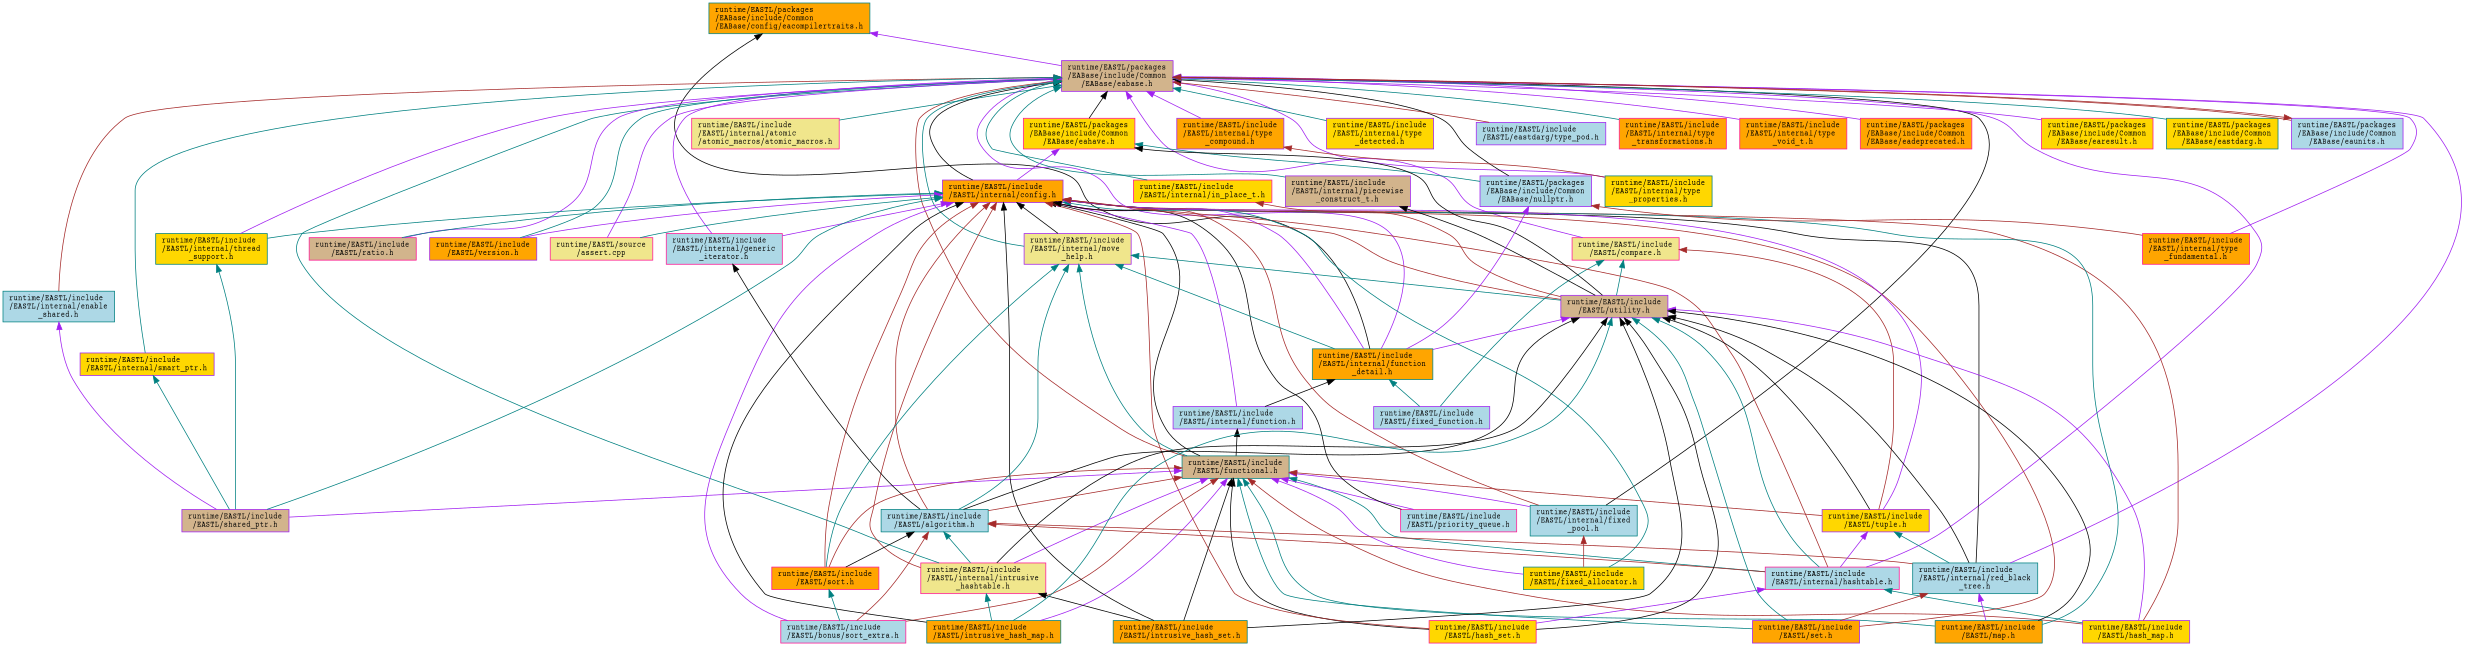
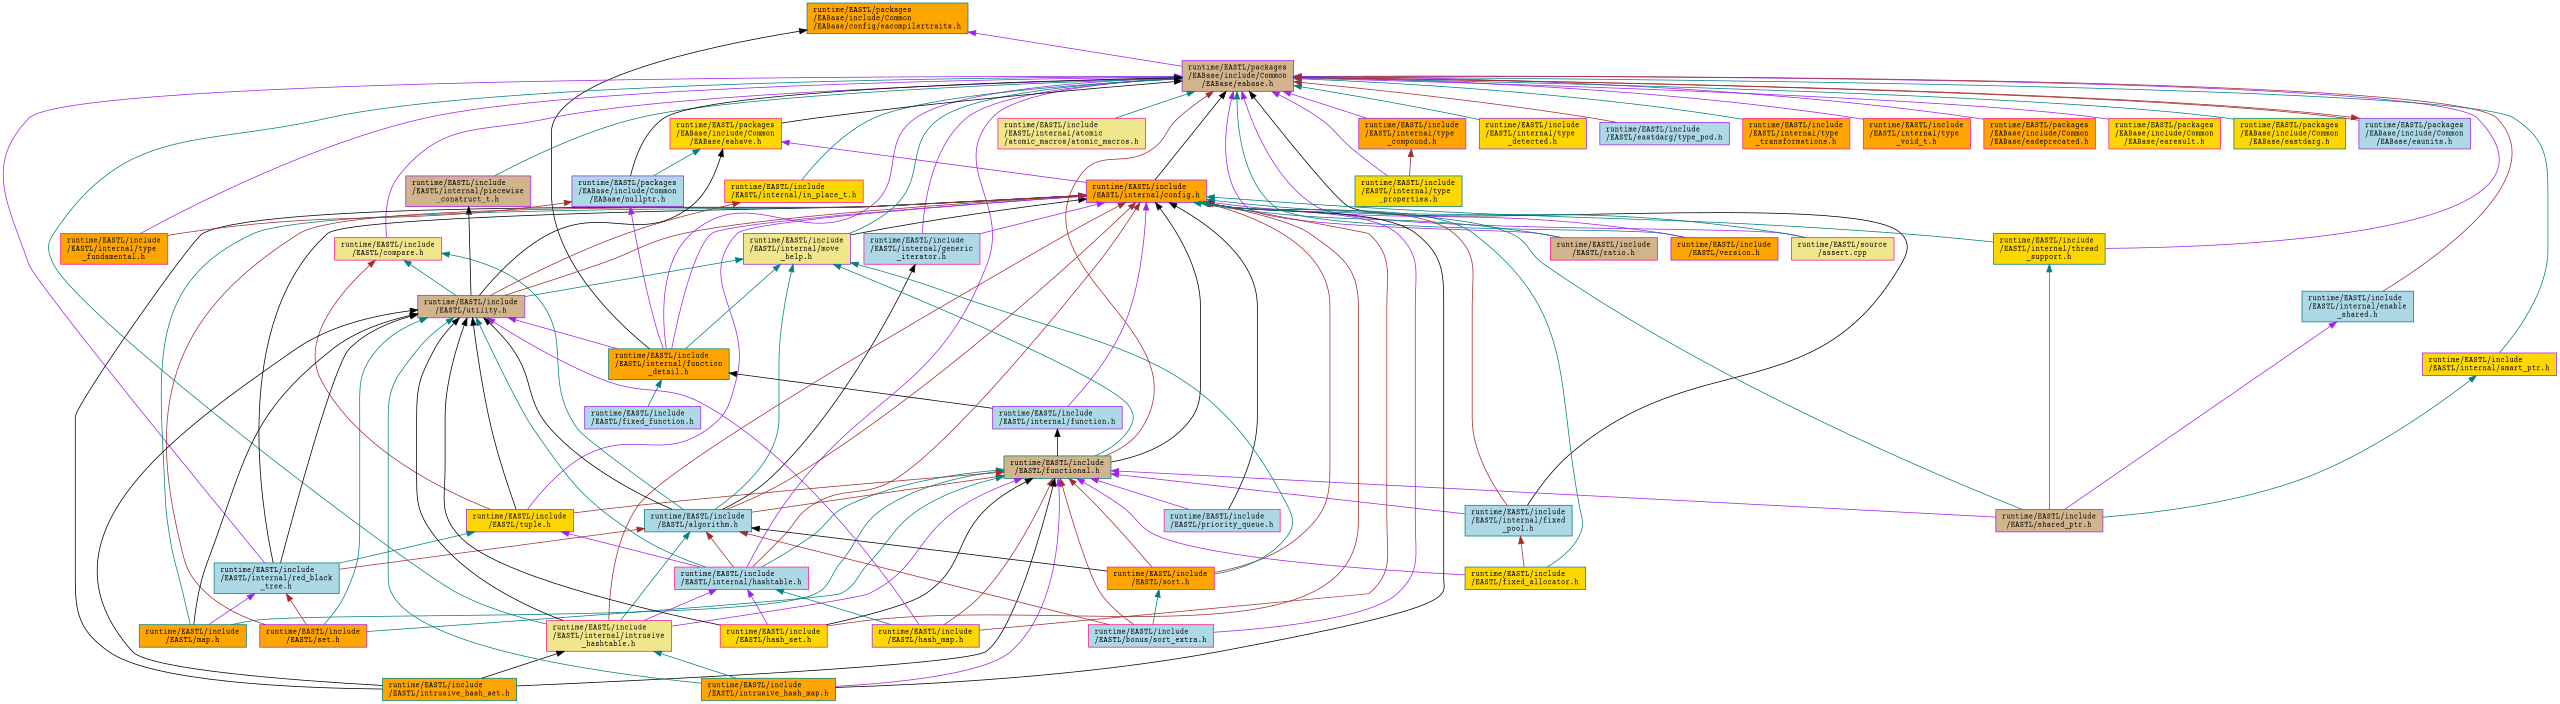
edge "runtime/EASTL/include /EASTL/fixed_function.h" -> "runtime/EASTL/include /EASTL/compare.h": now "runtime/EASTL/include /EASTL/algorithm.h" -> "runtime/EASTL/include /EASTL/compare.h"
edge "runtime/EASTL/include /EASTL/internal/intrusive _hashtable.h" -> "runtime/EASTL/include /EASTL/internal/hashtable.h": added
